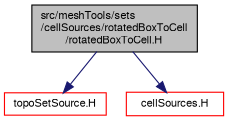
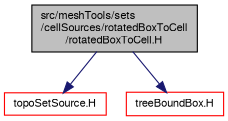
node "cellSources.H": label "cellSources.H" -> "treeBoundBox.H"
